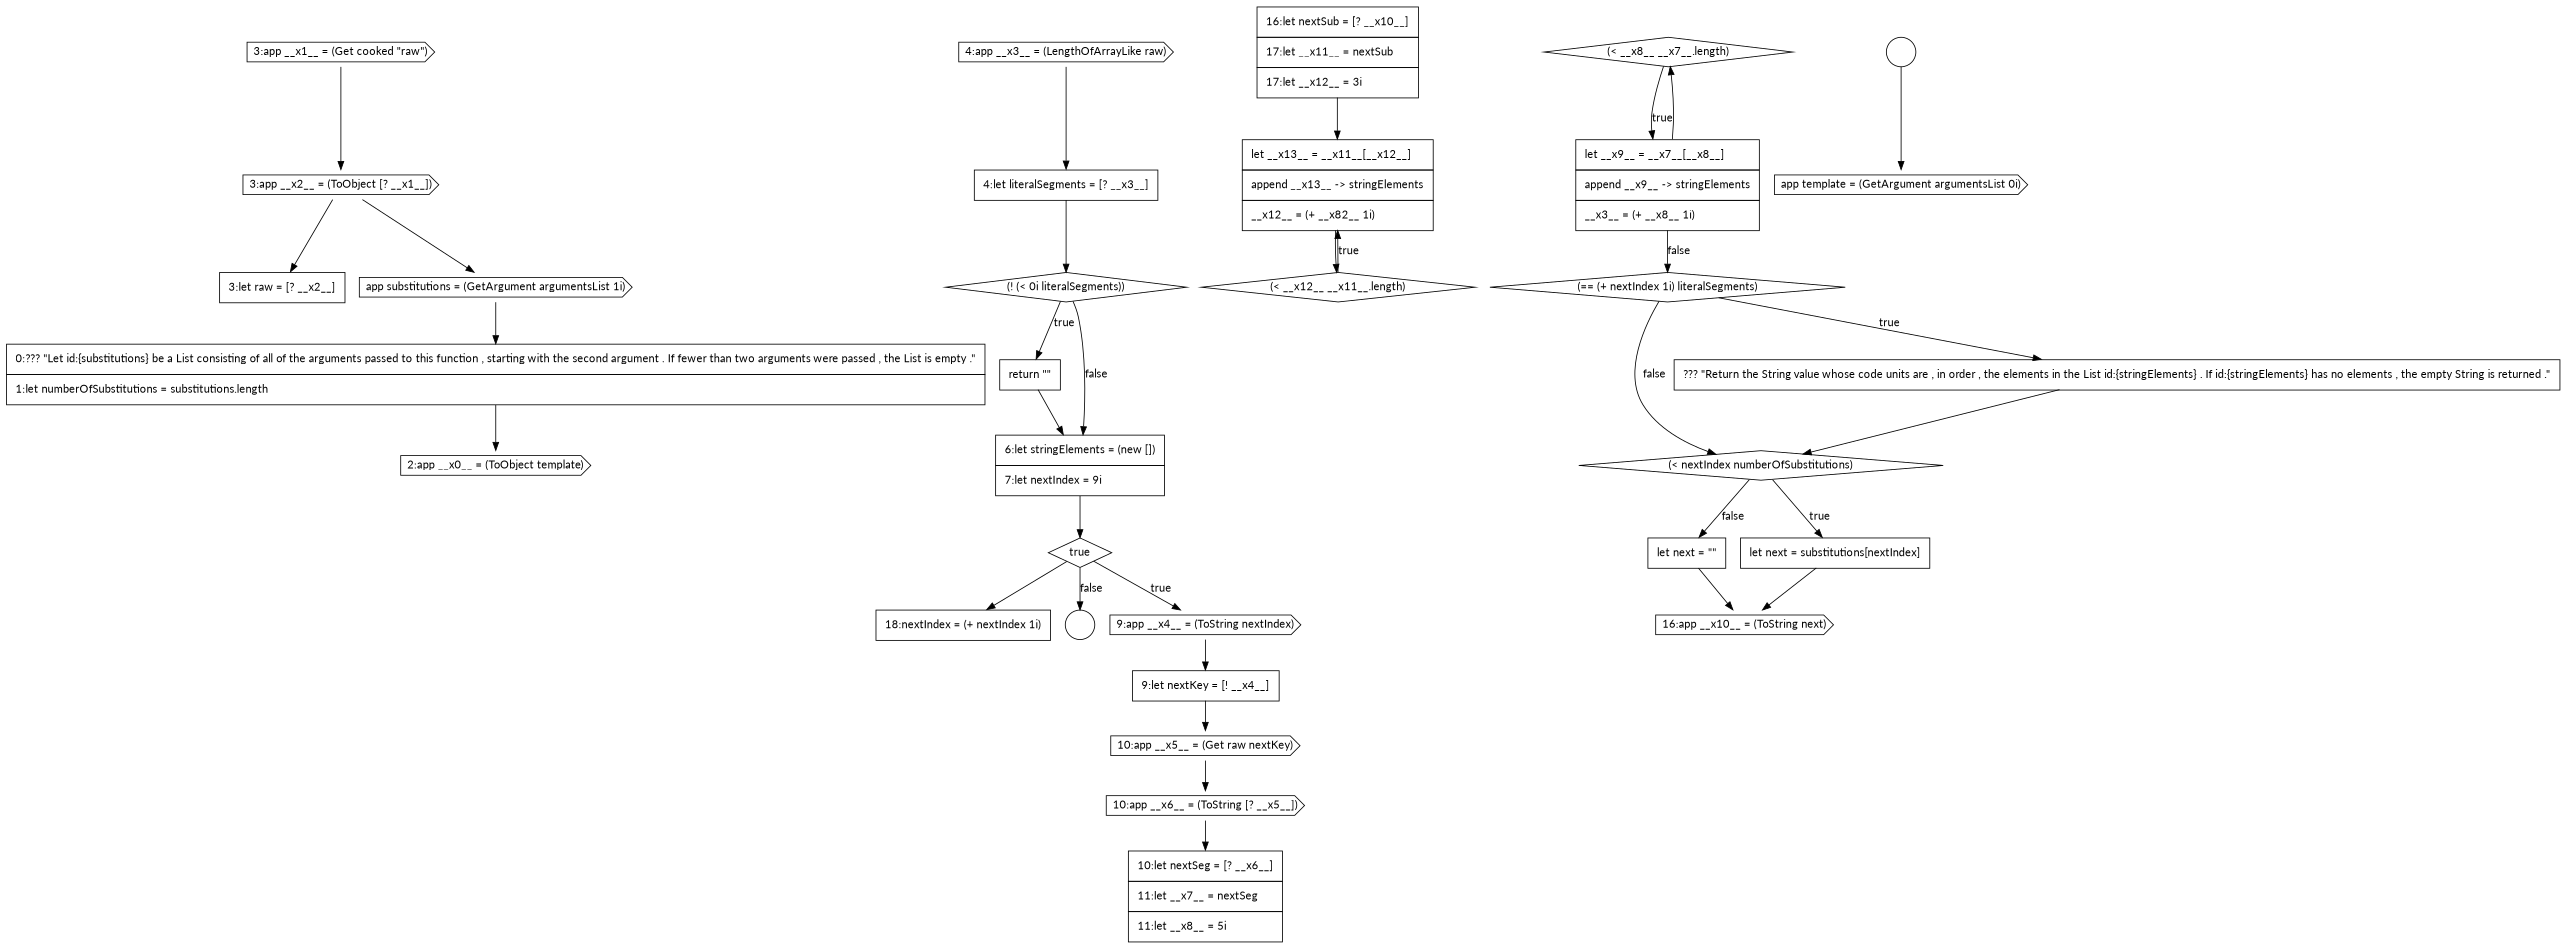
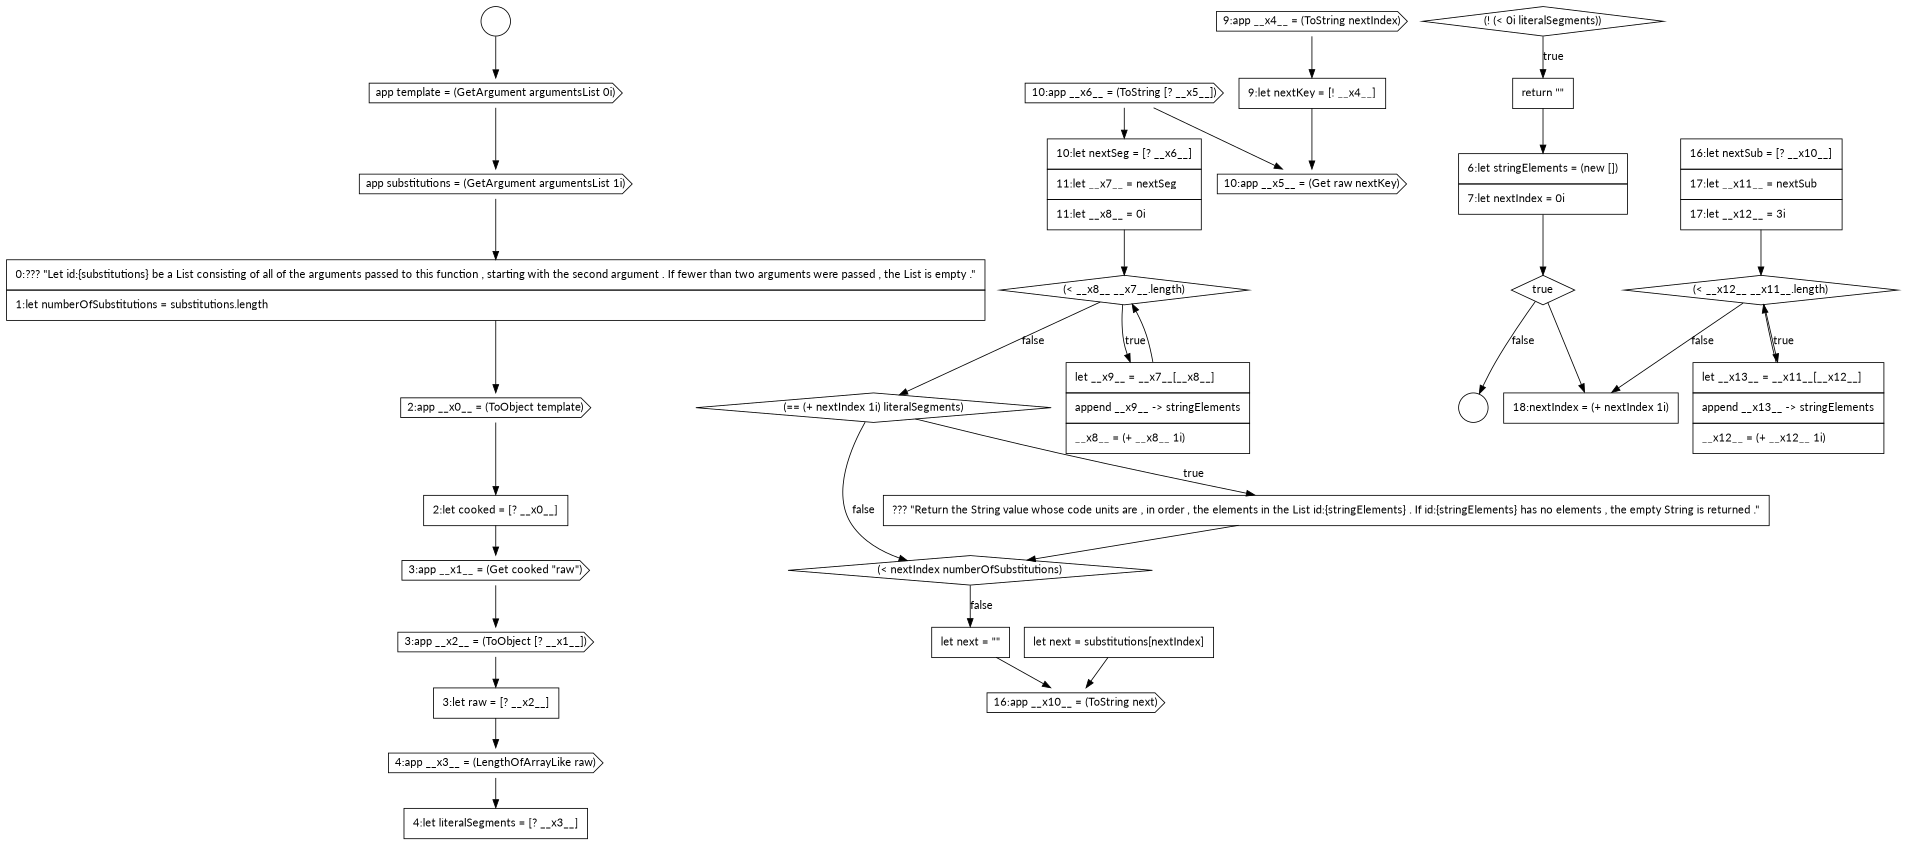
edge "16:let nextSub = [? __x10__]" -> "let __x13__ = __x11__[__x12__]": now "16:let nextSub = [? __x10__]" -> "(< __x12__ __x11__.length)"
node "let __x13__ = __x11__[__x12__]": text "__x12__ = (+ __x82__ 1i)" -> "__x12__ = (+ __x12__ 1i)"
node "let __x9__ = __x7__[__x8__]": text "__x3__ = (+ __x8__ 1i)" -> "__x8__ = (+ __x8__ 1i)"
edge "4:let literalSegments = [? __x3__]" -> "(! (< 0i literalSegments))": removed
edge "3:app __x2__ = (ToObject [? __x1__])" -> "app substitutions = (GetArgument argumentsList 1i)": now "app template = (GetArgument argumentsList 0i)" -> "app substitutions = (GetArgument argumentsList 1i)"
edge "let __x9__ = __x7__[__x8__]" -> "(== (+ nextIndex 1i) literalSegments)": now "(< __x8__ __x7__.length)" -> "(== (+ nextIndex 1i) literalSegments)"
edge "10:let nextSeg = [? __x6__]" -> "(< __x8__ __x7__.length)": added
edge "(< __x12__ __x11__.length)" -> "18:nextIndex = (+ nextIndex 1i)": added, label "false"
edge "(! (< 0i literalSegments))" -> "6:let stringElements = (new [])": removed, label "false"
node "6:let stringElements = (new [])": text "7:let nextIndex = 9i" -> "7:let nextIndex = 0i"
edge "(< nextIndex numberOfSubstitutions)" -> "let next = substitutions[nextIndex]": removed, label "true"
node "2:let cooked = [? __x0__]": added
edge "true" -> "9:app __x4__ = (ToString nextIndex)": removed, label "true"
edge "3:let raw = [? __x2__]" -> "4:app __x3__ = (LengthOfArrayLike raw)": added
edge "10:app __x5__ = (Get raw nextKey)" -> "10:app __x6__ = (ToString [? __x5__])": reversed
node "10:let nextSeg = [? __x6__]": text "11:let __x8__ = 5i" -> "11:let __x8__ = 0i"
